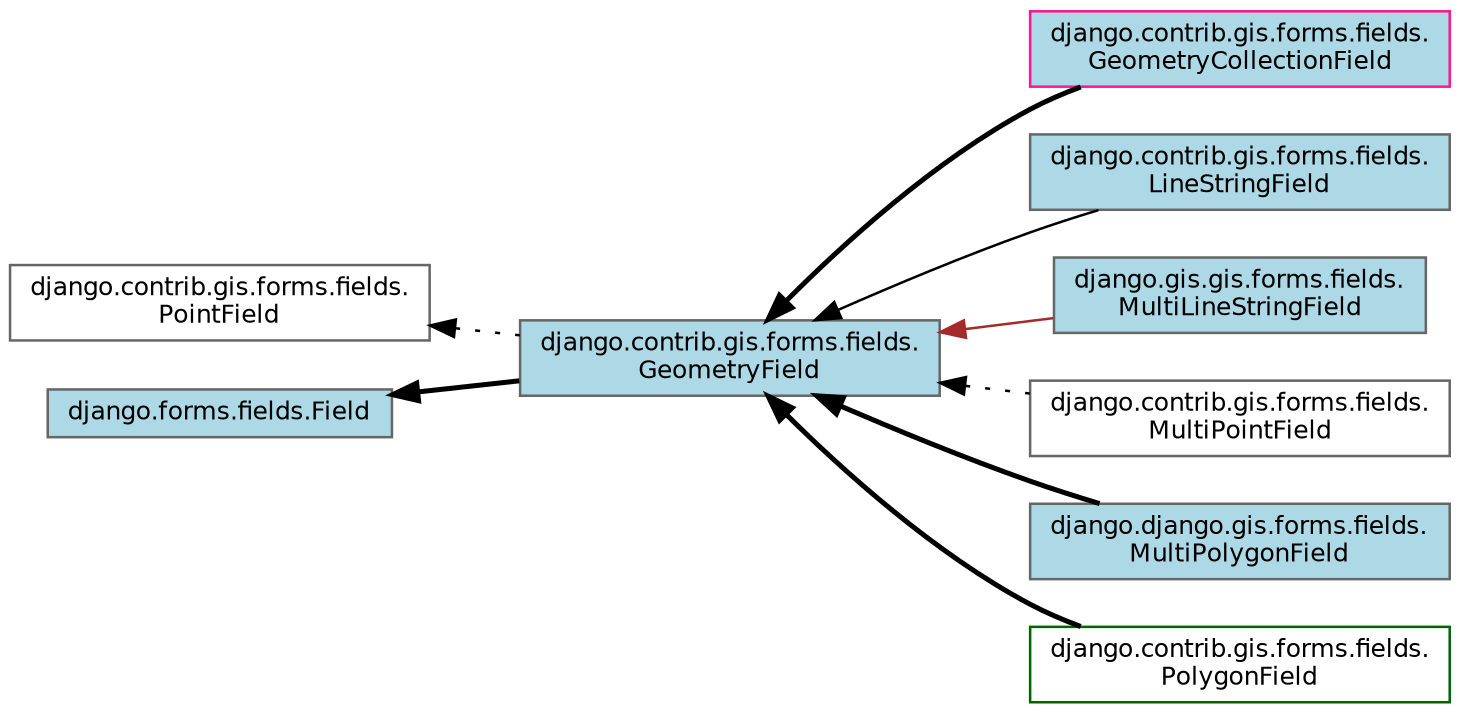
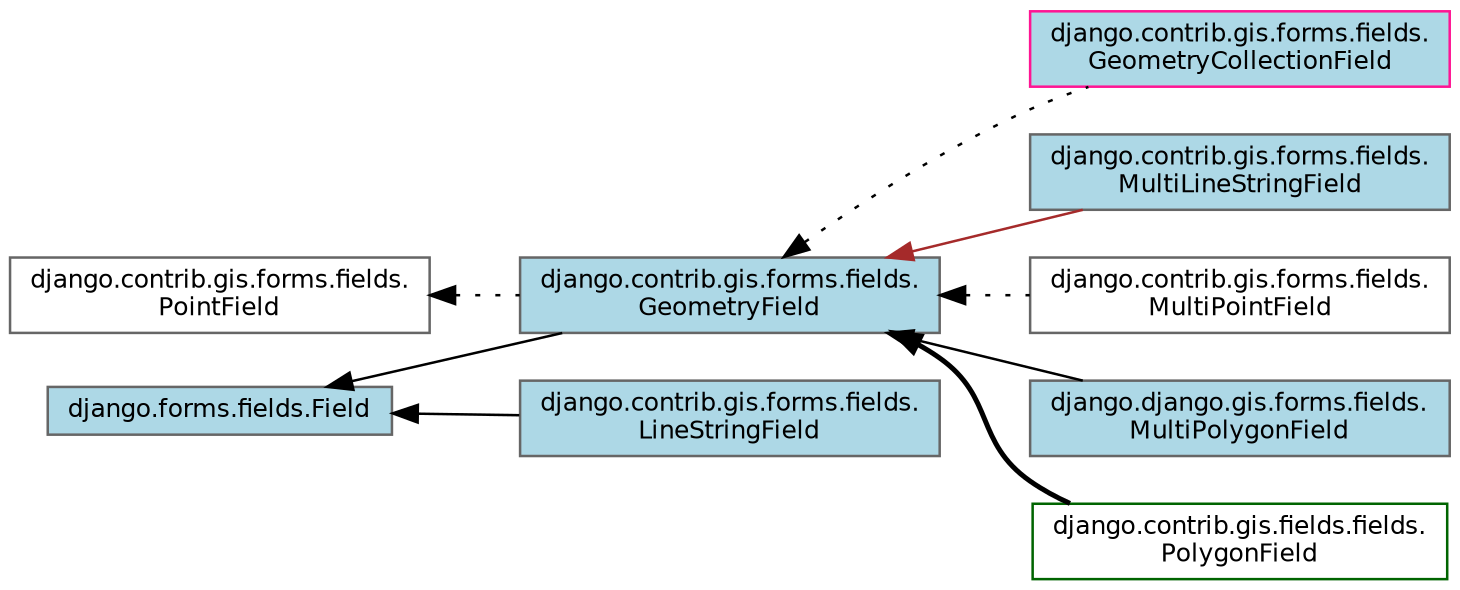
edge "django.contrib.gis.forms.fields. GeometryCollectionField" -> "django.contrib.gis.forms.fields. GeometryField": style bold -> dotted
edge "django.contrib.gis.forms.fields. LineStringField" -> "django.contrib.gis.forms.fields. GeometryField": now "django.contrib.gis.forms.fields. LineStringField" -> "django.forms.fields.Field"
node "django.gis.gis.forms.fields. MultiLineStringField": label "django.gis.gis.forms.fields. MultiLineStringField" -> "django.contrib.gis.forms.fields. MultiLineStringField"
edge "django.contrib.gis.forms.fields. GeometryField" -> "django.forms.fields.Field": style bold -> solid
edge "django.django.gis.forms.fields. MultiPolygonField" -> "django.contrib.gis.forms.fields. GeometryField": style bold -> solid
node "django.contrib.gis.forms.fields. PolygonField": label "django.contrib.gis.forms.fields. PolygonField" -> "django.contrib.gis.fields.fields. PolygonField"
